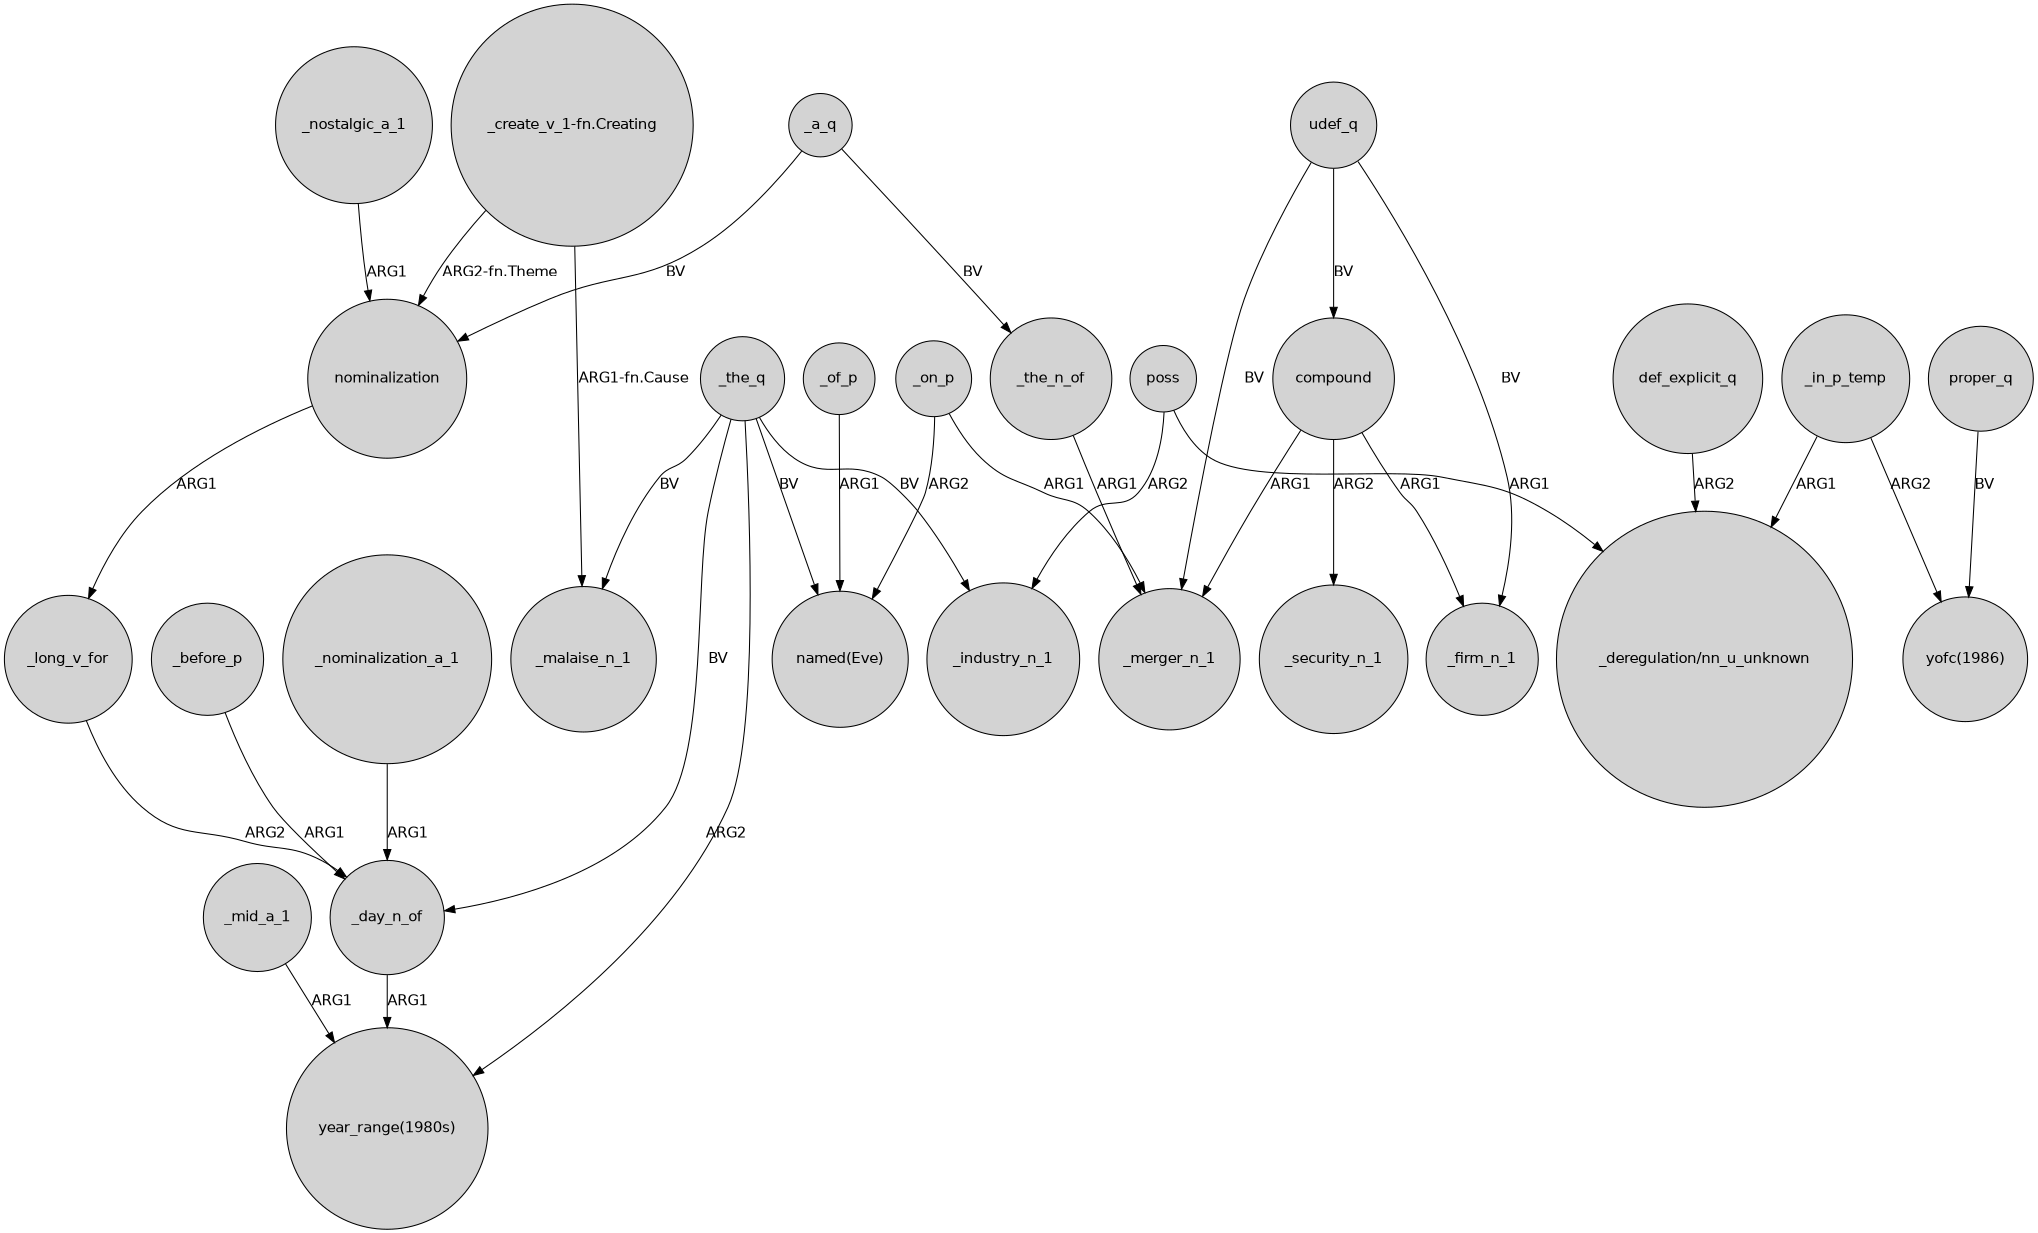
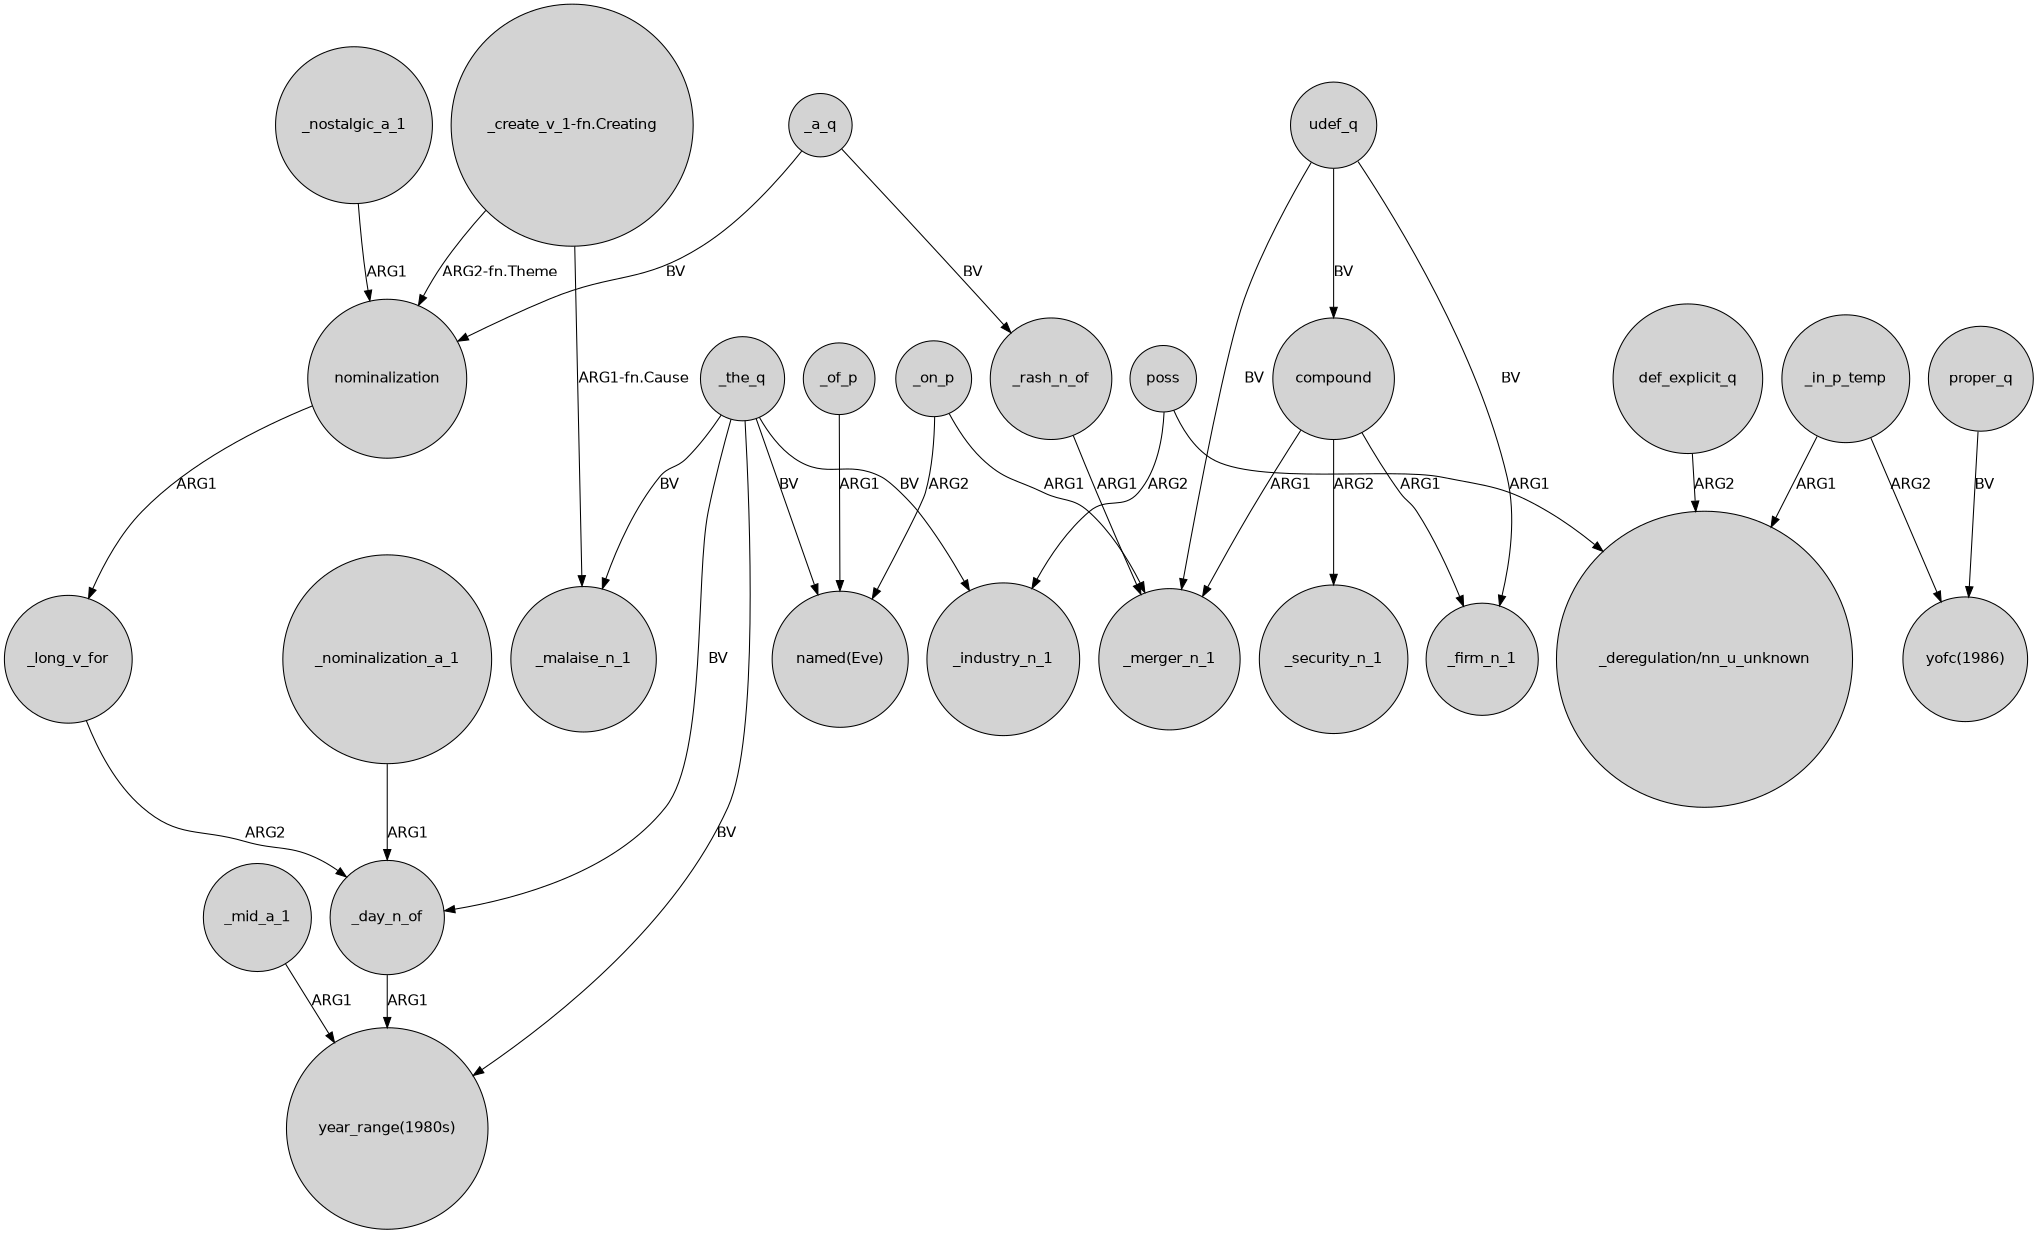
node "_the_n_of": label "_the_n_of" -> "_rash_n_of"
node "_before_p": removed
edge "_the_q" -> "year_range(1980s)": label "ARG2" -> "BV"
